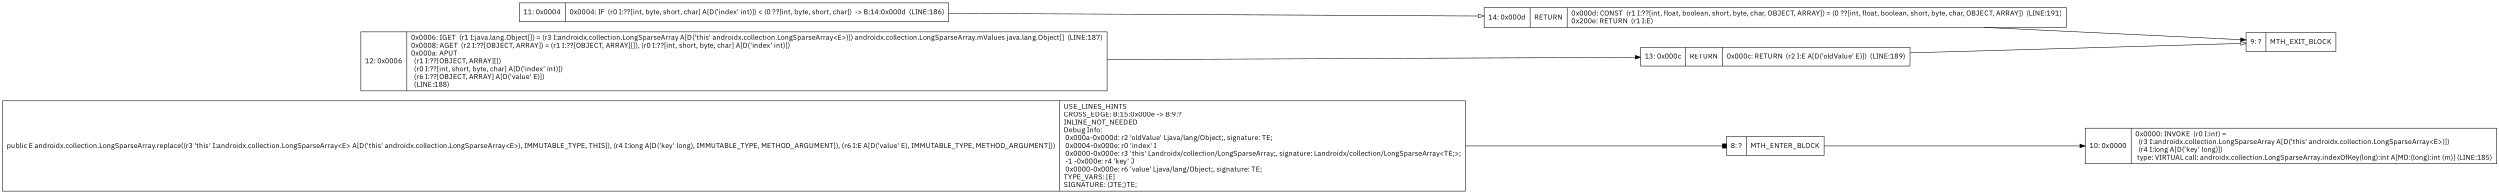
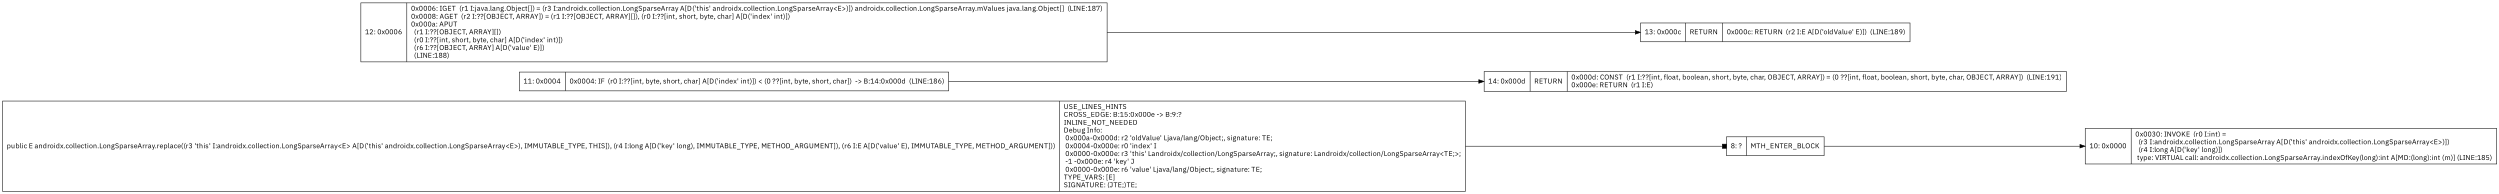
edge "11: 0x0004" -> "14: 0x000d": arrowhead onormal -> normal
node "14: 0x000d": text "0x200e: RETURN  (r1 I:E)" -> "0x000e: RETURN  (r1 I:E)"
node "9: ?": removed
node "10: 0x0000": text "0x0000: INVOKE  (r0 I:int) =" -> "0x0030: INVOKE  (r0 I:int) ="
